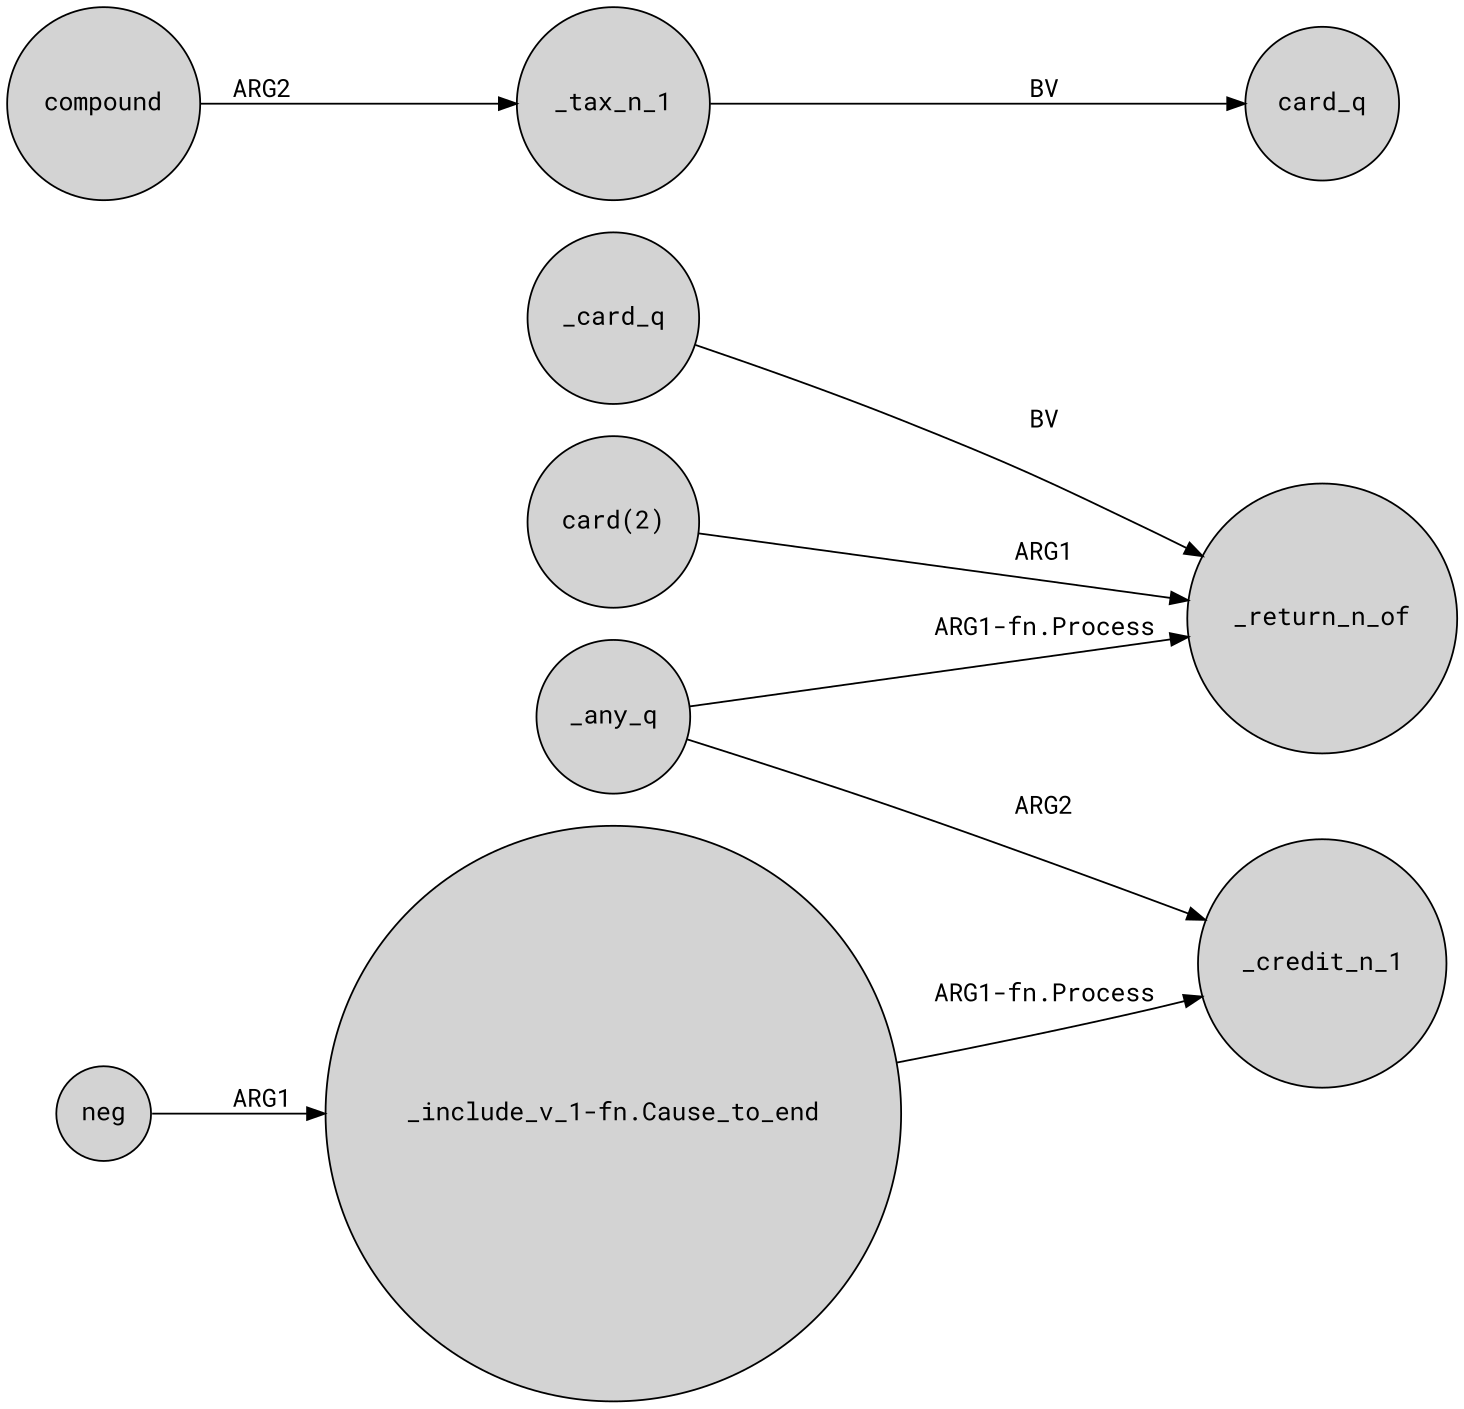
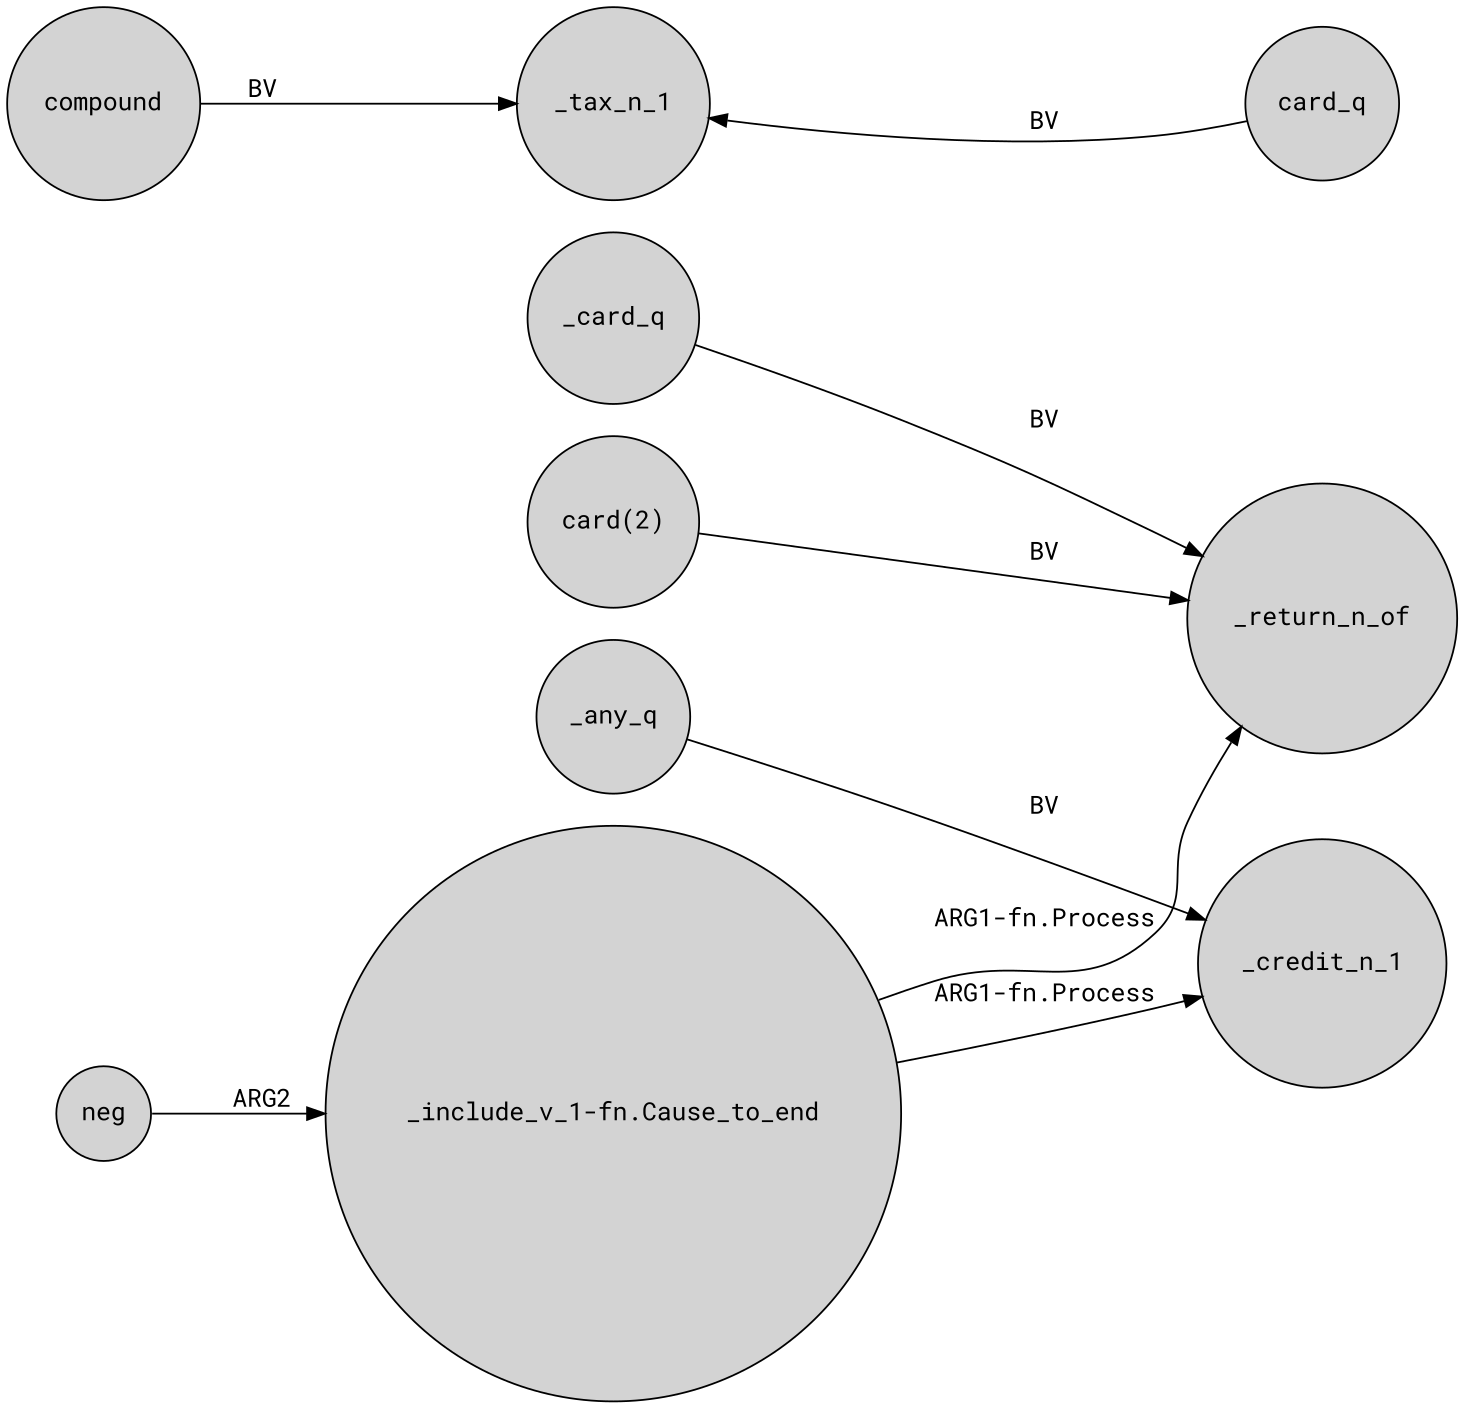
edge "compound" -> "_tax_n_1": label "ARG2" -> "BV"
edge "_tax_n_1" -> "card_q": reversed
edge "card(2)" -> "_return_n_of": label "ARG1" -> "BV"
edge "_any_q" -> "_return_n_of": now "_include_v_1-fn.Cause_to_end" -> "_return_n_of"
edge "_any_q" -> "_credit_n_1": label "ARG2" -> "BV"
edge "neg" -> "_include_v_1-fn.Cause_to_end": label "ARG1" -> "ARG2"
